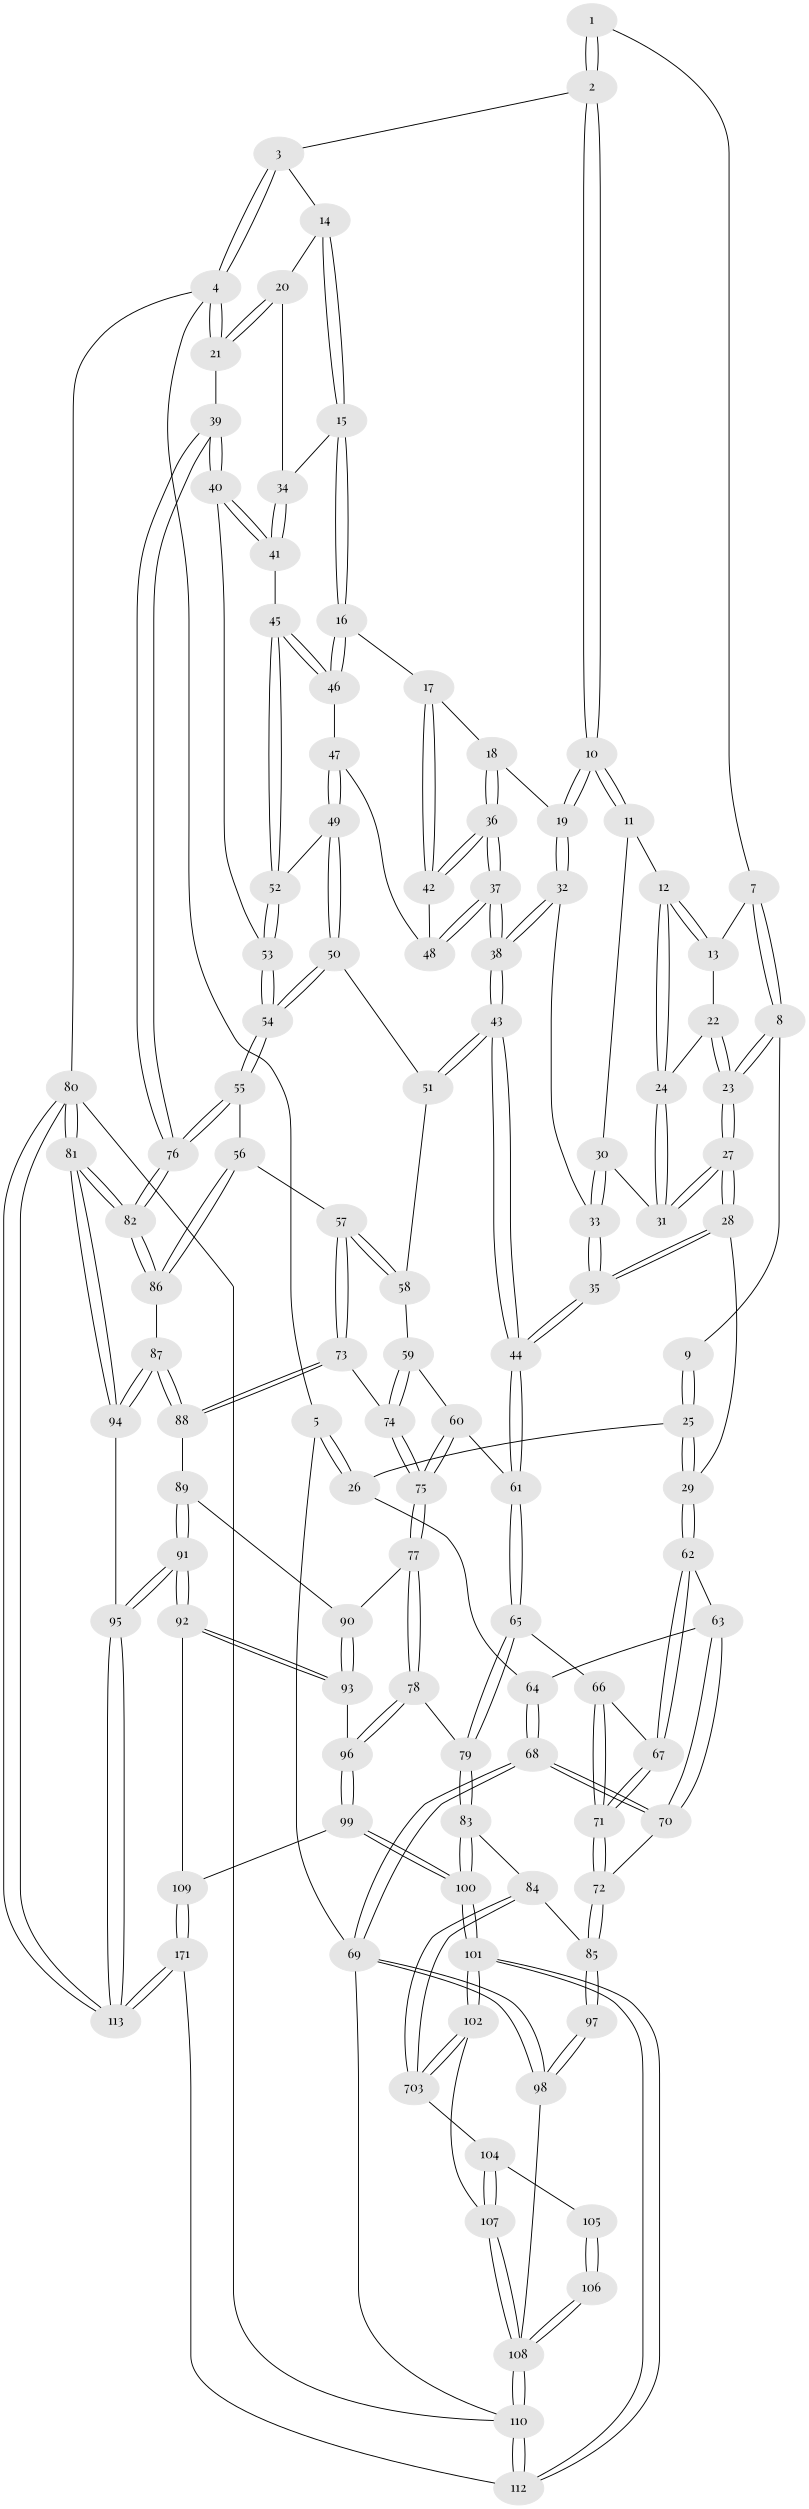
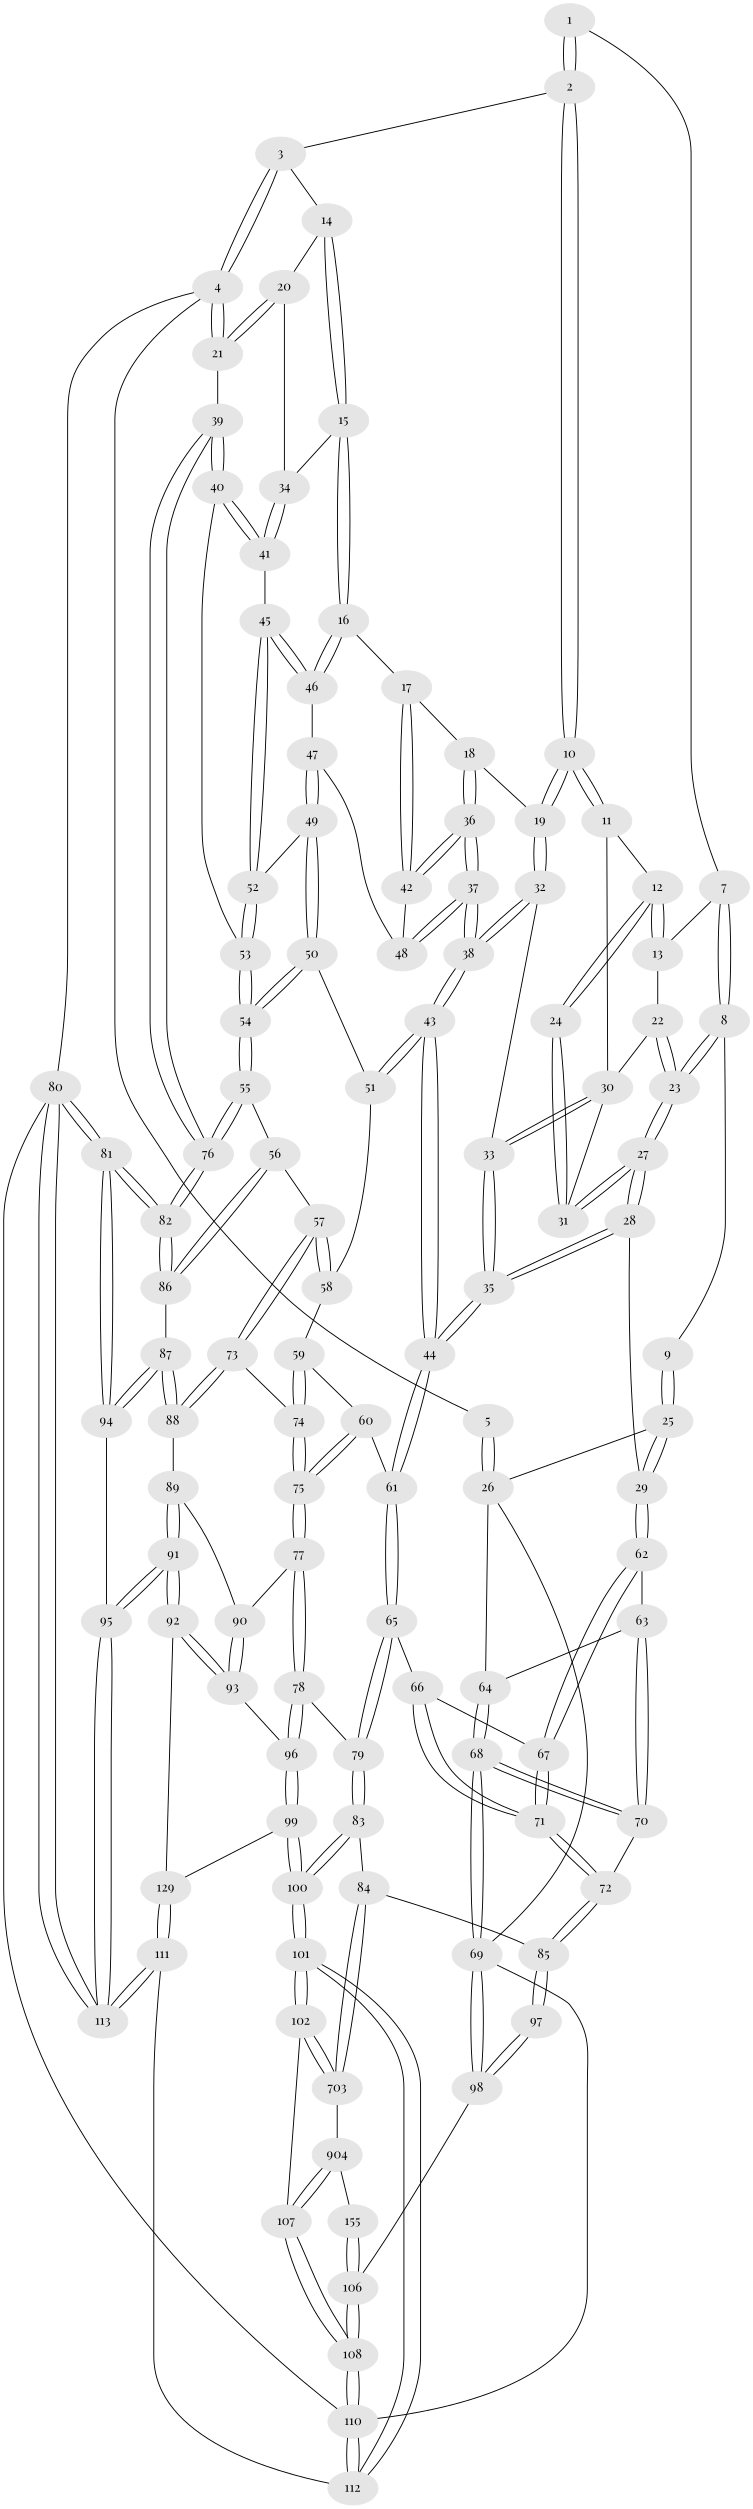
edge "22" -- "24": now "22" -- "30"
edge "5" -- "69": now "26" -- "69"
node "109": label "109" -> "129"
node "171": label "171" -> "111"
node "104": label "104" -> "904"
node "105": label "105" -> "155"
edge "98" -- "108": now "98" -- "106"
